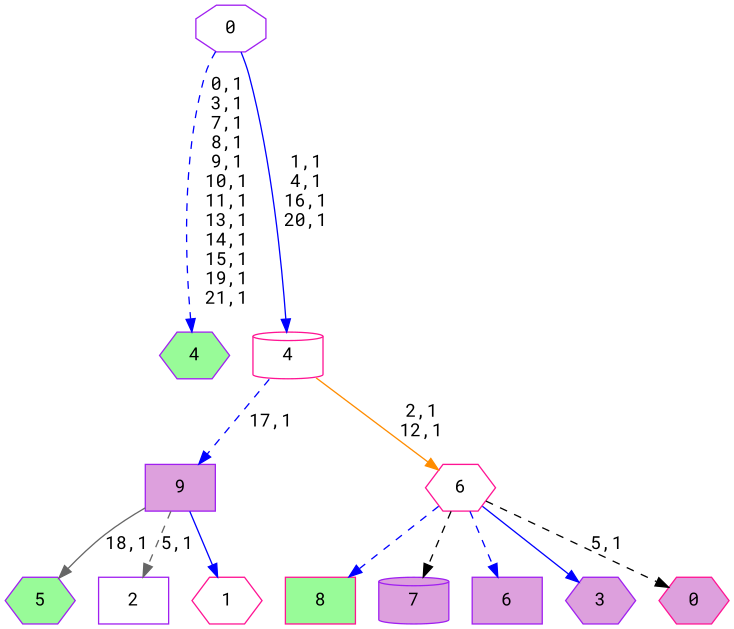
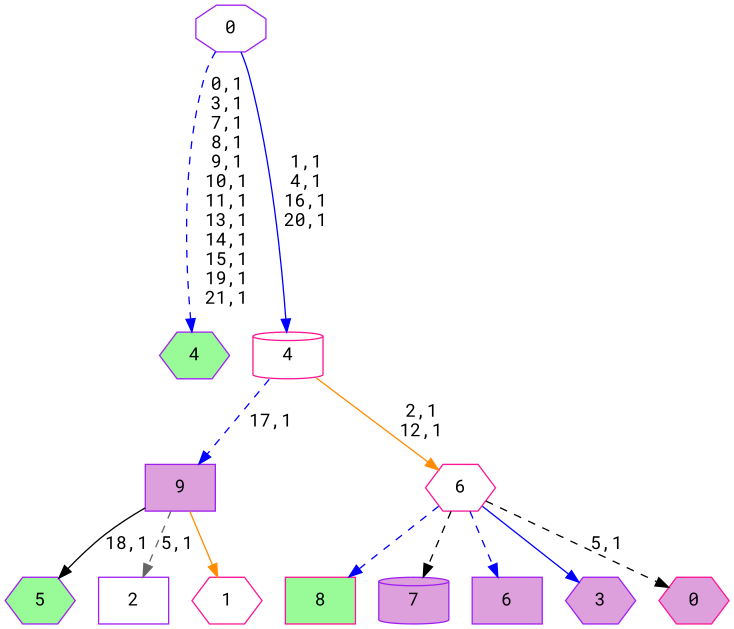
edge "9" -> "5": color gray40 -> black
edge "9" -> "1": color blue -> darkorange
